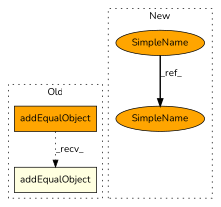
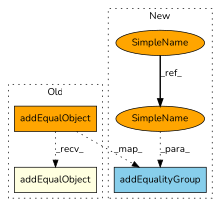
node "addEqualityGroup": added
